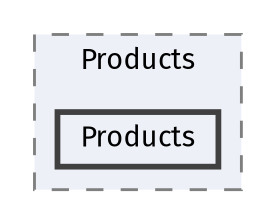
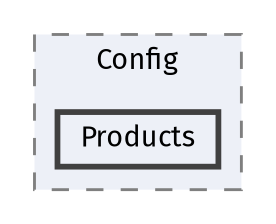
cluster "Products": label "Products" -> "Config"
